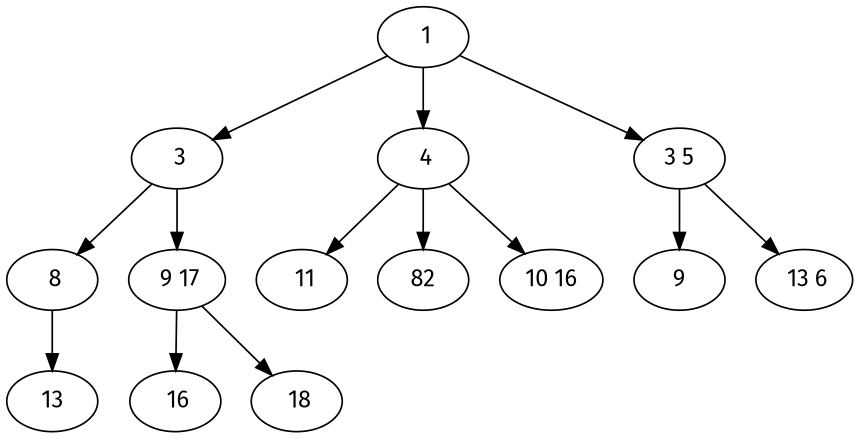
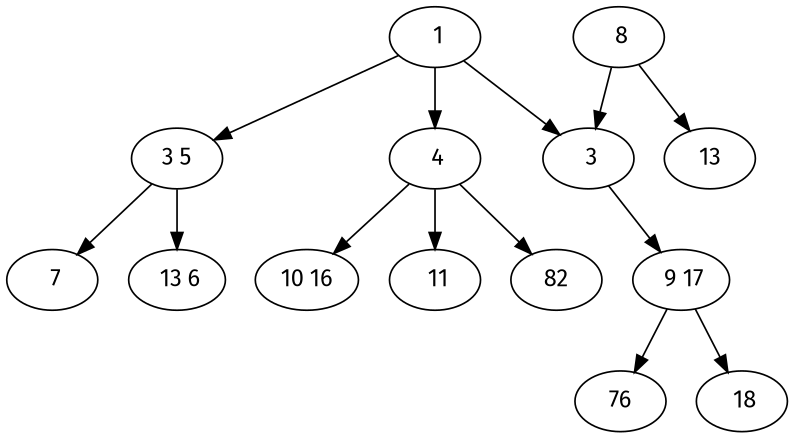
edge "3" -> "8": reversed
node "9": label "9" -> "7"
node "16": label "16" -> "76"
